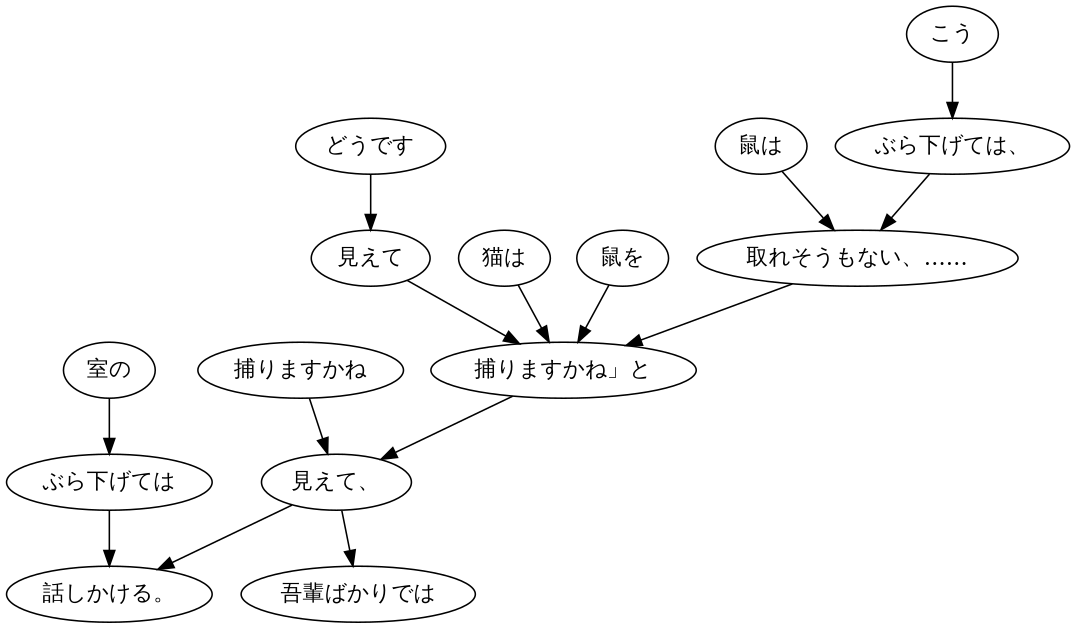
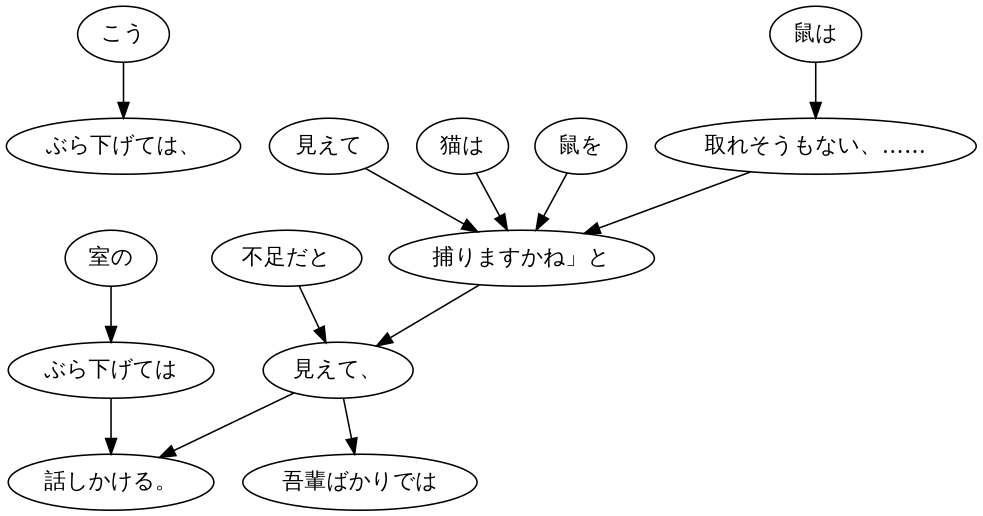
node "どうです": removed
edge "ぶら下げては、" -> "取れそうもない、……": removed
node "捕りますかね": label "捕りますかね" -> "不足だと"
